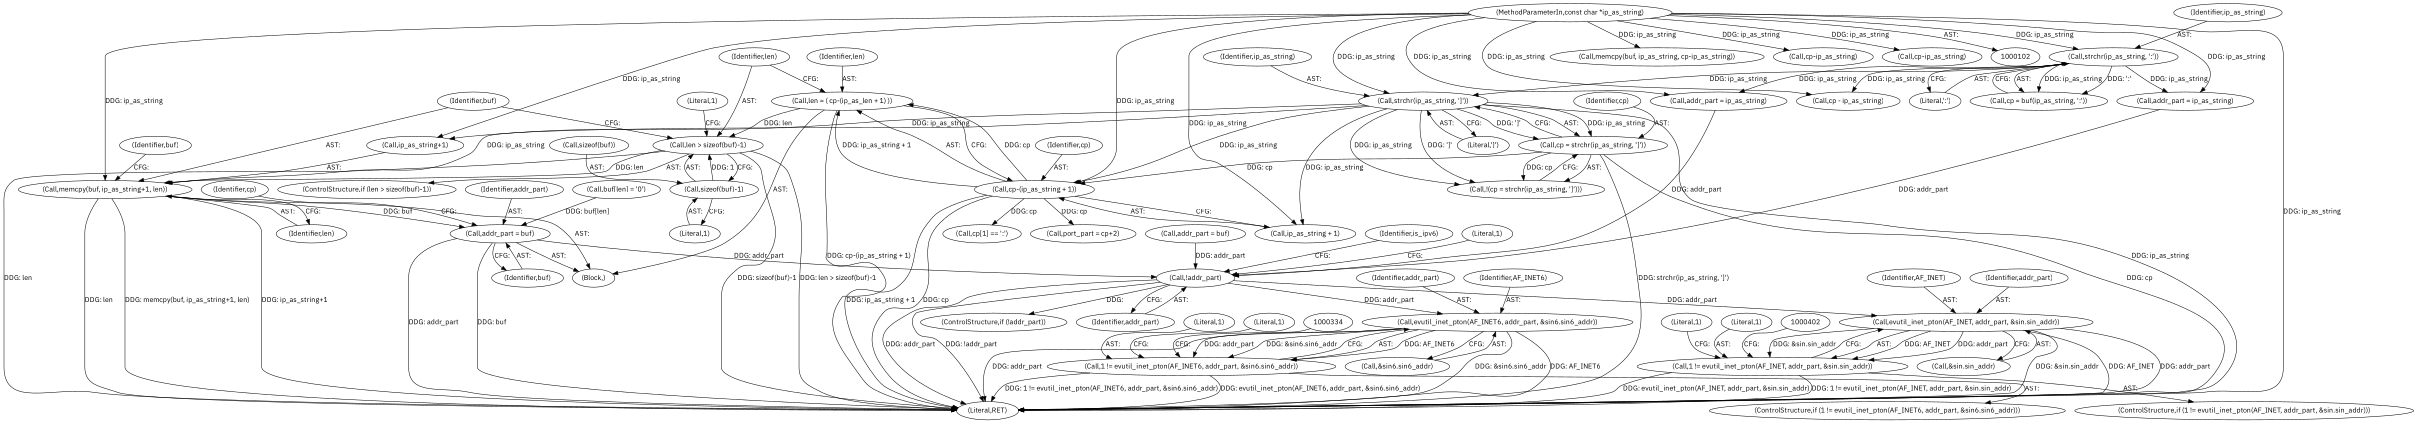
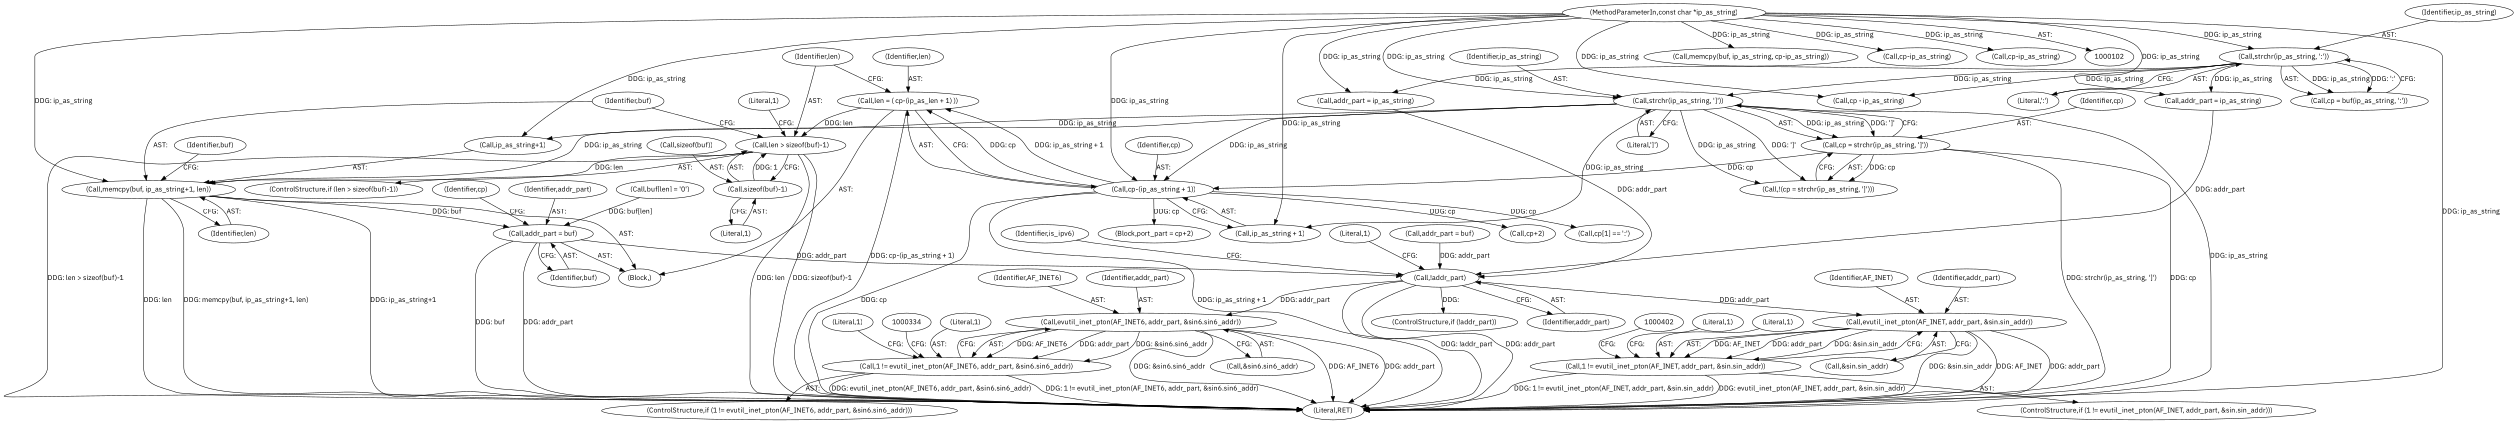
node "(Call,port_part = cp+2)": label "(Call,port_part = cp+2)" -> "(Block,port_part = cp+2)"
node "(Call,cp+2)": added
